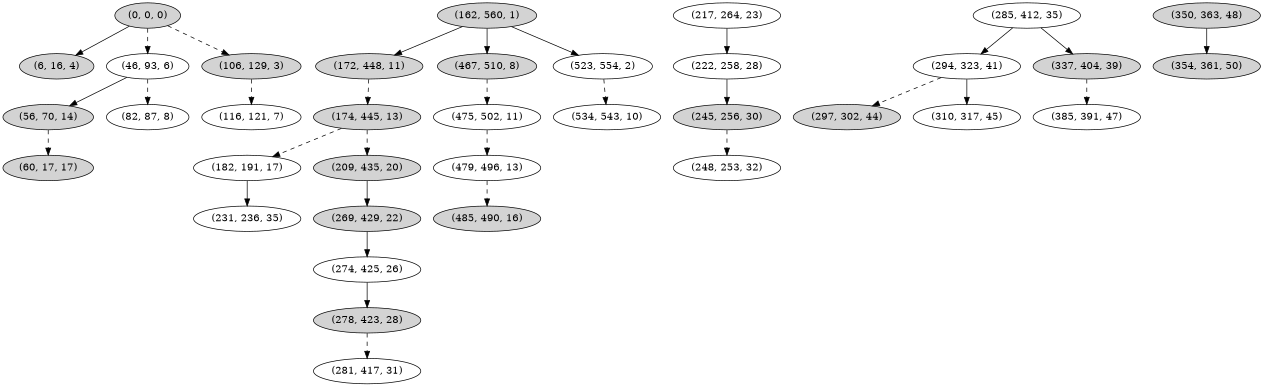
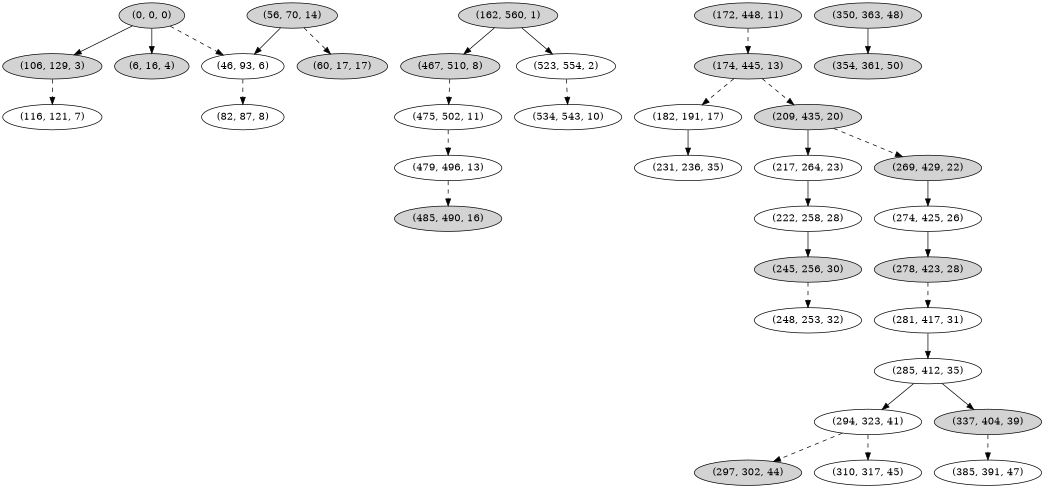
edge "(0, 0, 0)" -> "(106, 129, 3)": style dashed -> solid
edge "(162, 560, 1)" -> "(172, 448, 11)": removed
edge "(294, 323, 41)" -> "(310, 317, 45)": style solid -> dashed
edge "(46, 93, 6)" -> "(56, 70, 14)": reversed
edge "(209, 435, 20)" -> "(217, 264, 23)": added
edge "(209, 435, 20)" -> "(269, 429, 22)": style solid -> dashed
edge "(281, 417, 31)" -> "(285, 412, 35)": added
